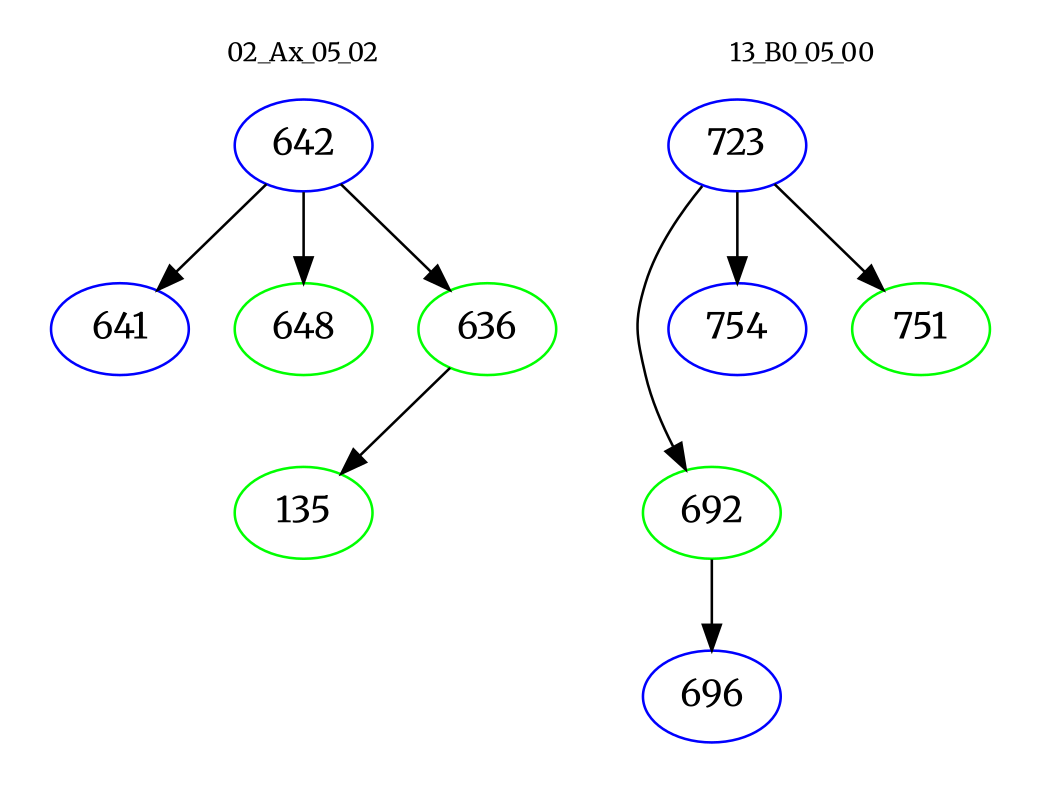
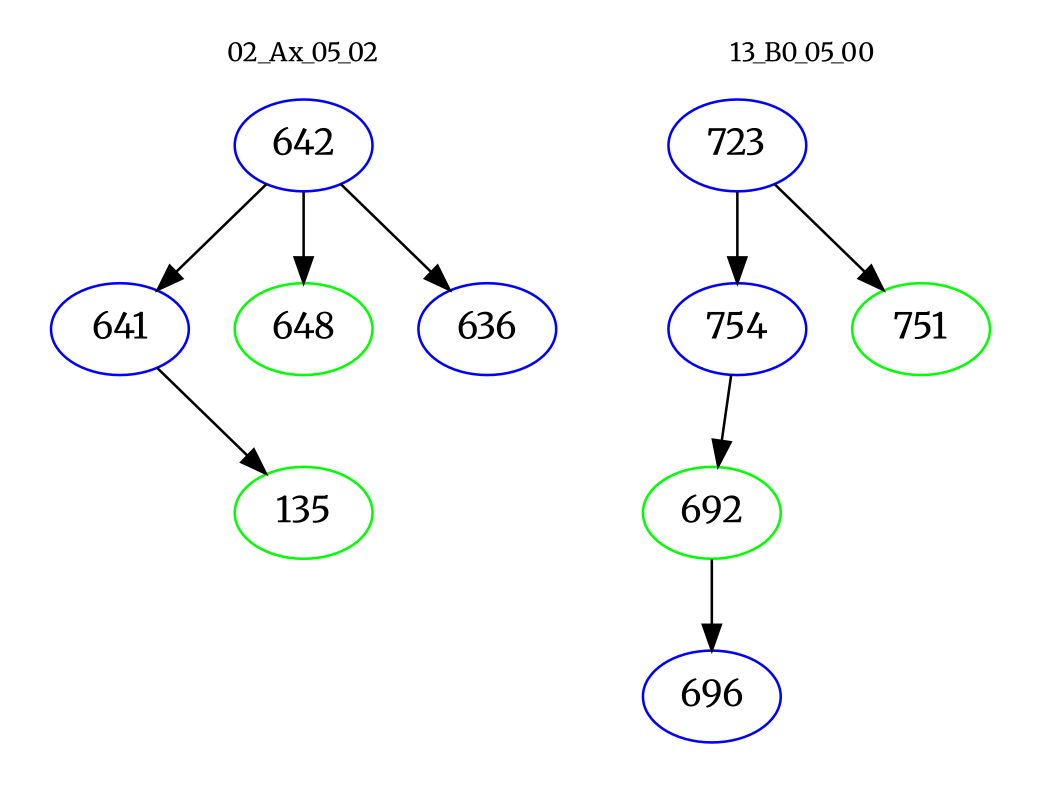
edge "723" -> "692": now "754" -> "692"
node "636": color green -> blue
edge "636" -> "135": now "641" -> "135"
